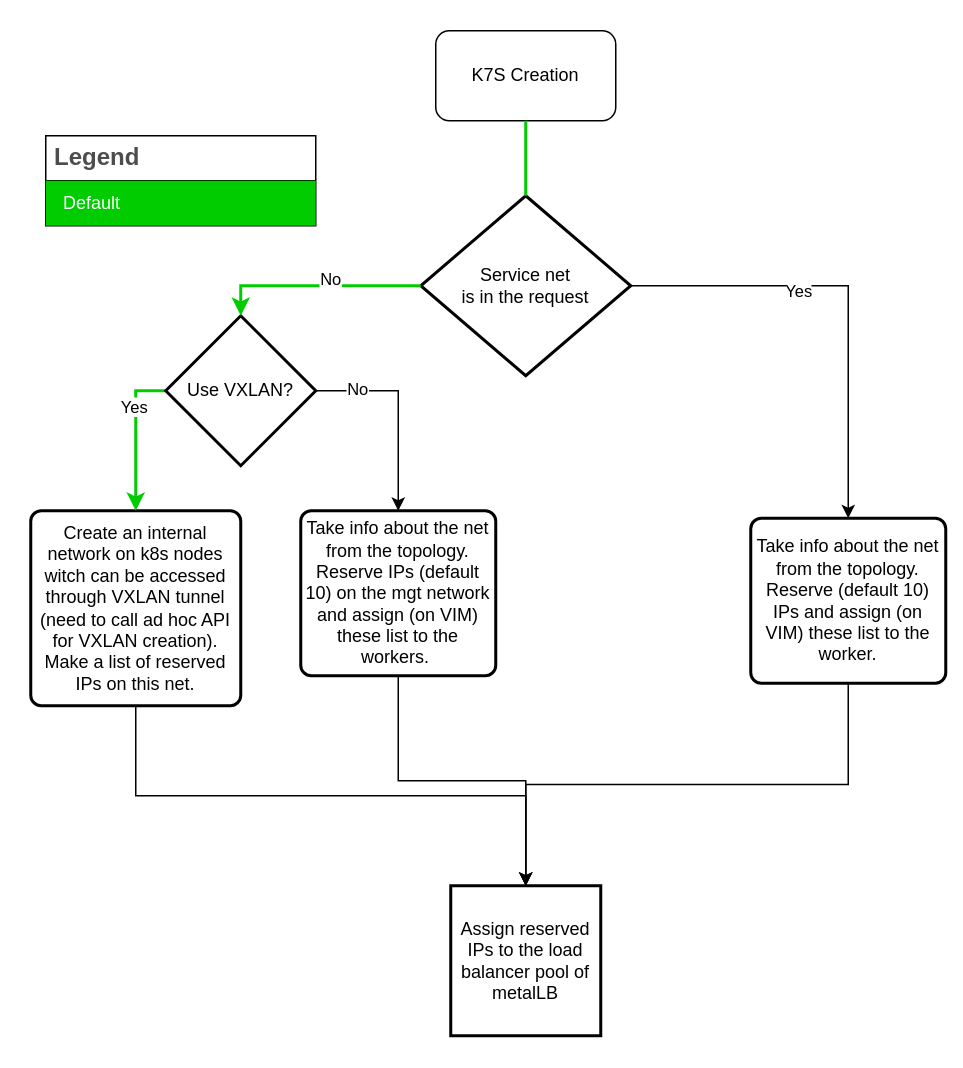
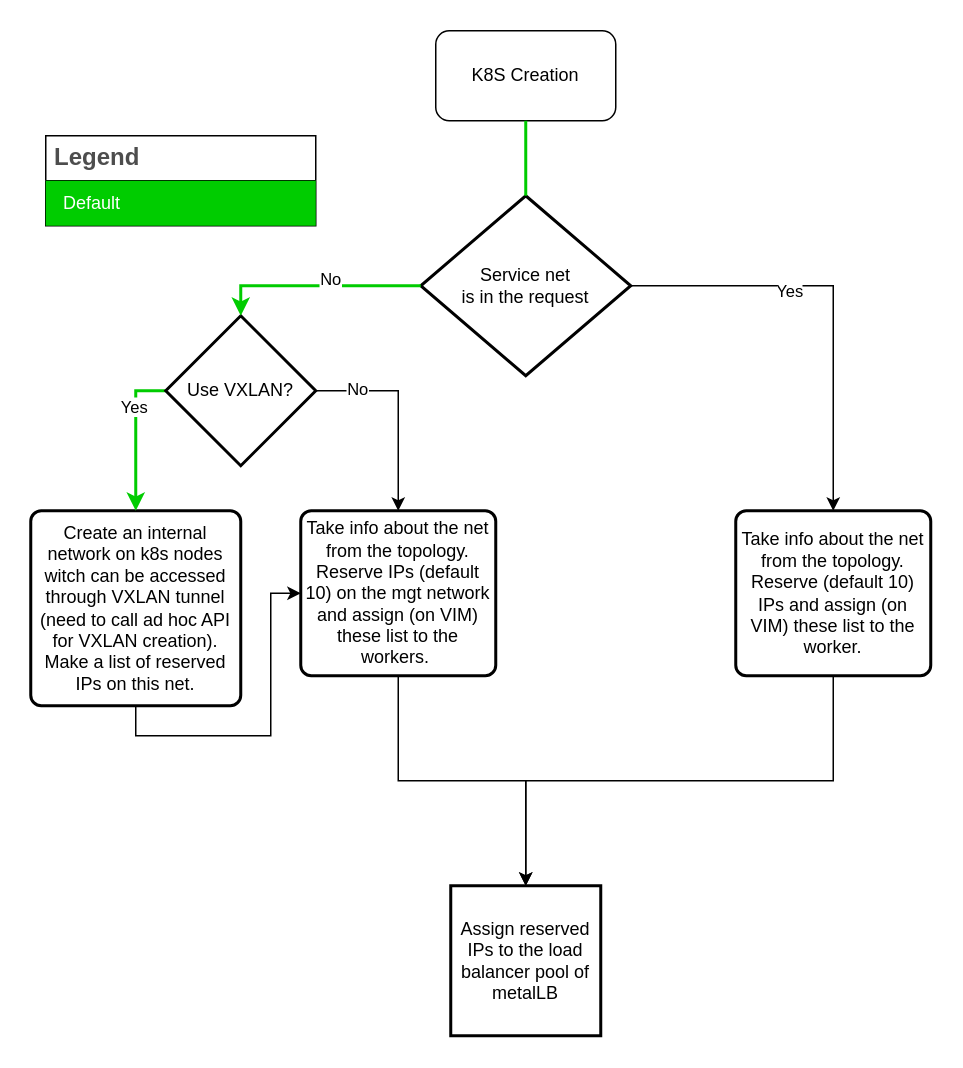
node "K7S Creation": label "K7S Creation" -> "K8S Creation"
node "Take info about the net from the topology. Reserve (default 10) IPs and assign (on VIM) these list to the worker.": moved (848, 601) -> (833, 593)
edge "Create an internal network on k8s nodes witch can be accessed through VXLAN tunnel (need to call ad hoc API for VXLAN creation). Make a list of reserved IPs on this net." -> "Assign reserved IPs to the load balancer pool of metalLB": now "Create an internal network on k8s nodes witch can be accessed through VXLAN tunnel (need to call ad hoc API for VXLAN creation). Make a list of reserved IPs on this net." -> "Take info about the net from the topology. Reserve IPs (default 10) on the mgt network and assign (on VIM) these list to the workers."
